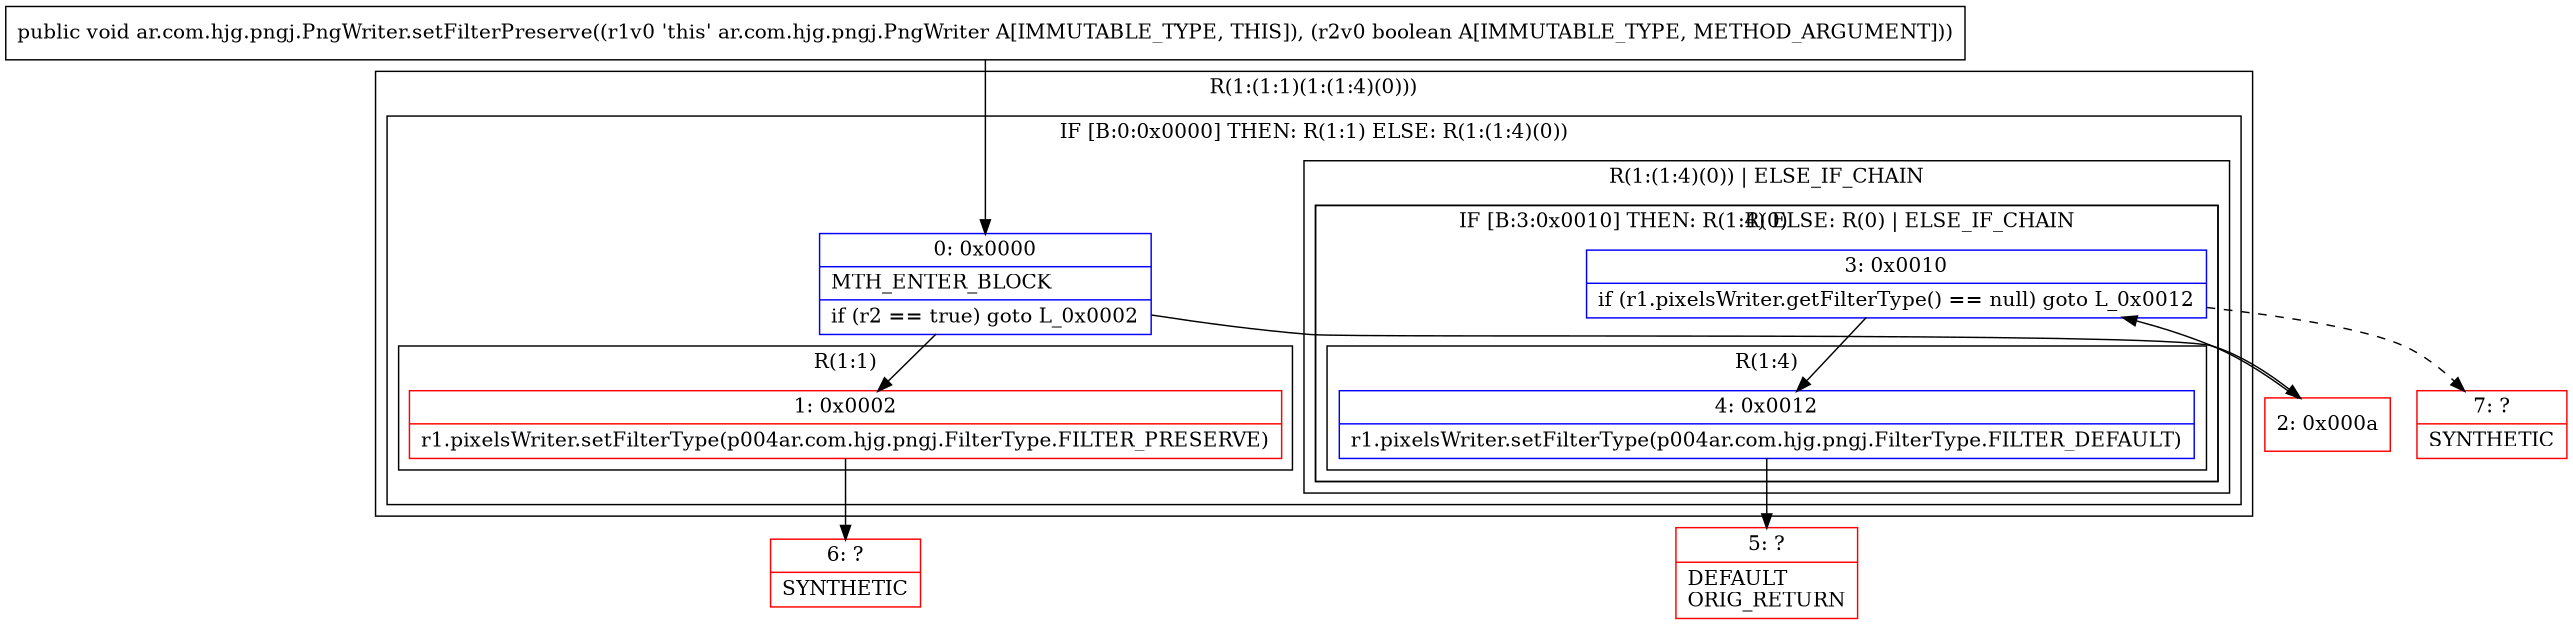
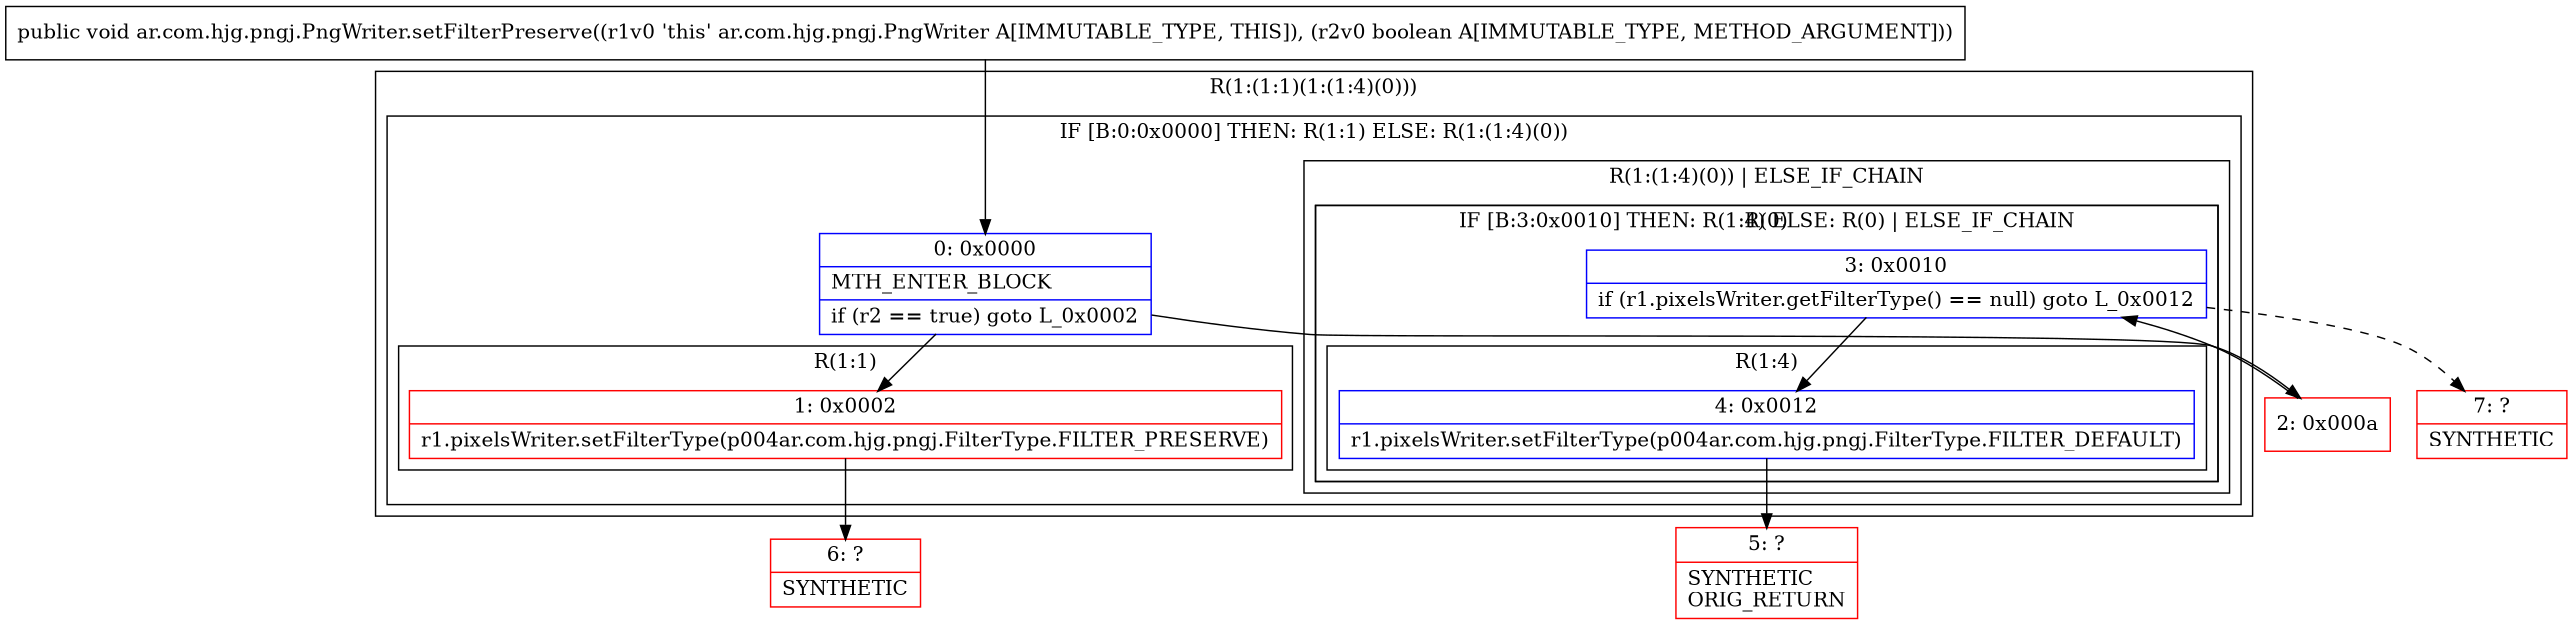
node "5: ?": text "DEFAULT" -> "SYNTHETIC"
